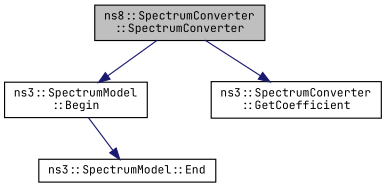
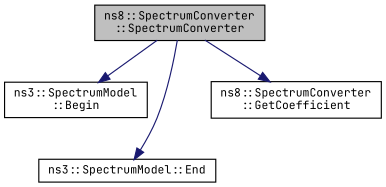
node "ns3::SpectrumConverter ::GetCoefficient": label "ns3::SpectrumConverter ::GetCoefficient" -> "ns8::SpectrumConverter ::GetCoefficient"
edge "ns3::SpectrumModel ::Begin" -> "ns3::SpectrumModel::End": now "ns8::SpectrumConverter ::SpectrumConverter" -> "ns3::SpectrumModel::End"
